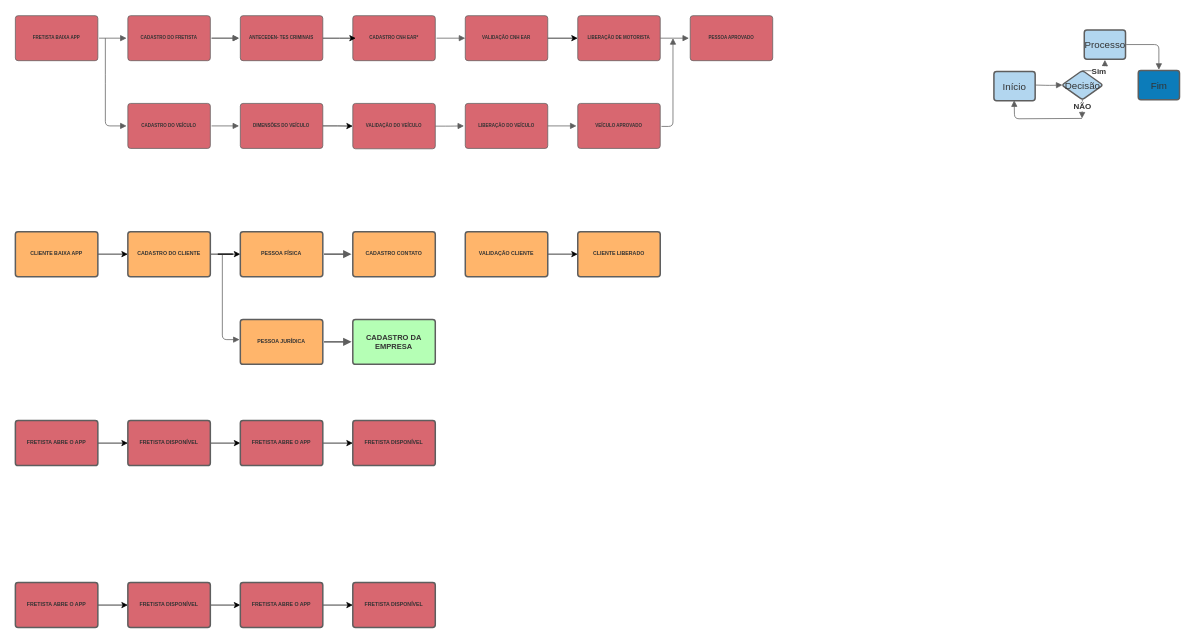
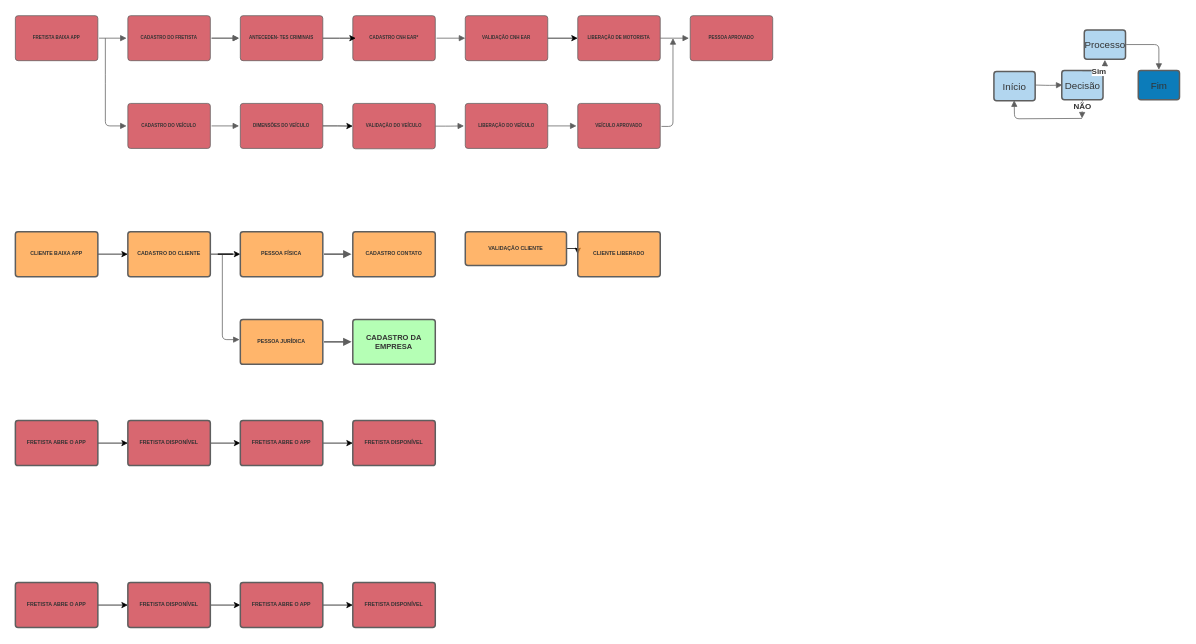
node "Decisão": shape diamond -> rounded rectangle
node "VALIDAÇÃO CLIENTE": size 83x45 -> 101x34
